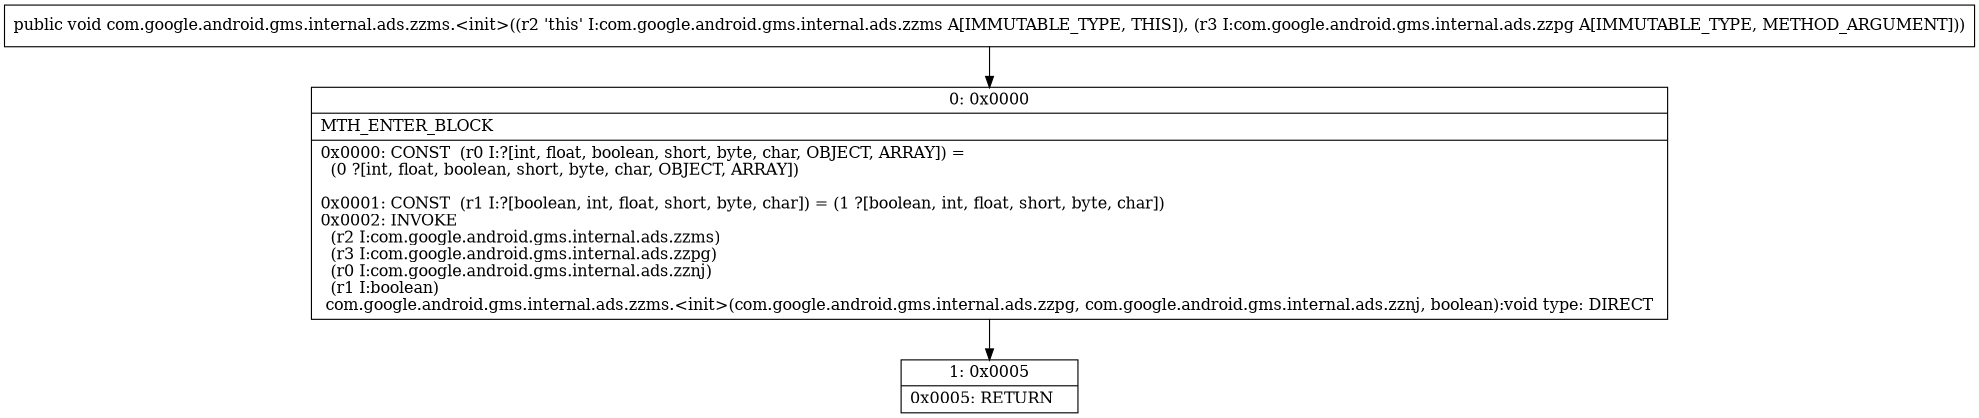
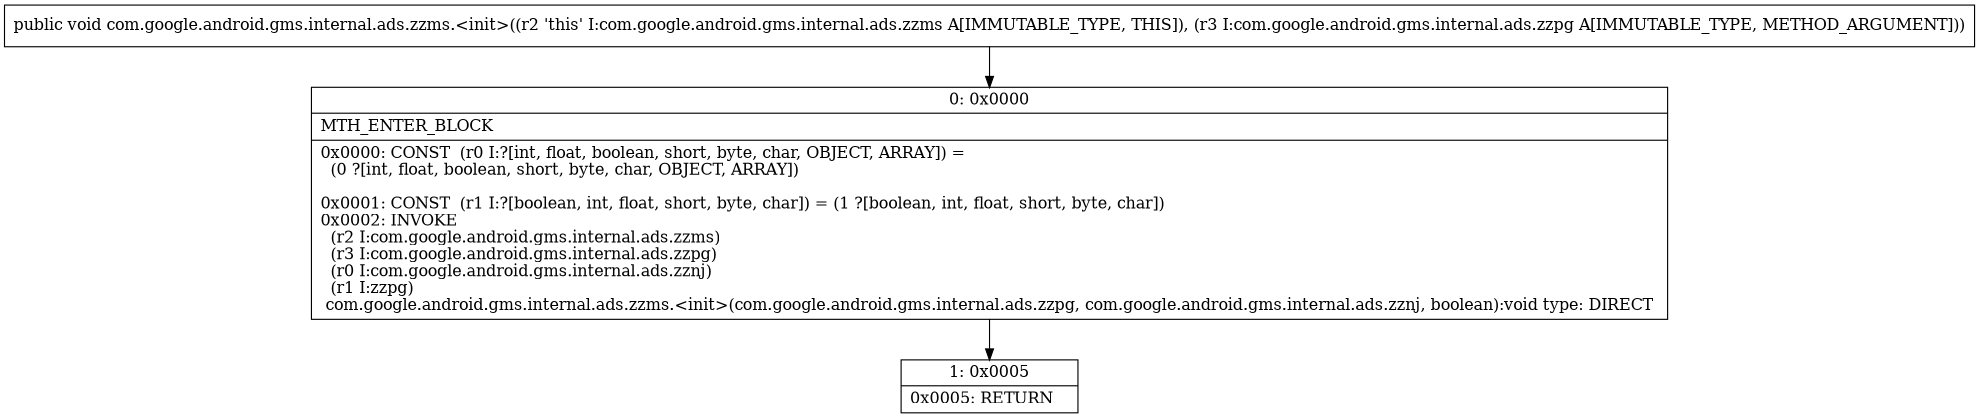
node "0: 0x0000": text "(r1 I:boolean)" -> "(r1 I:zzpg)"
